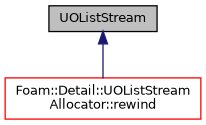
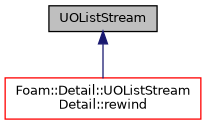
node "Foam::Detail::UOListStream Allocator::rewind": label "Foam::Detail::UOListStream Allocator::rewind" -> "Foam::Detail::UOListStream Detail::rewind"
